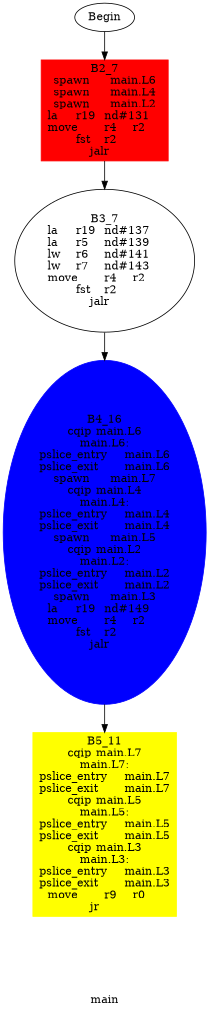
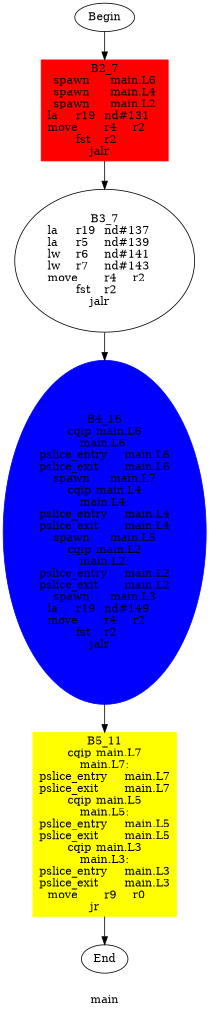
node "End": added
